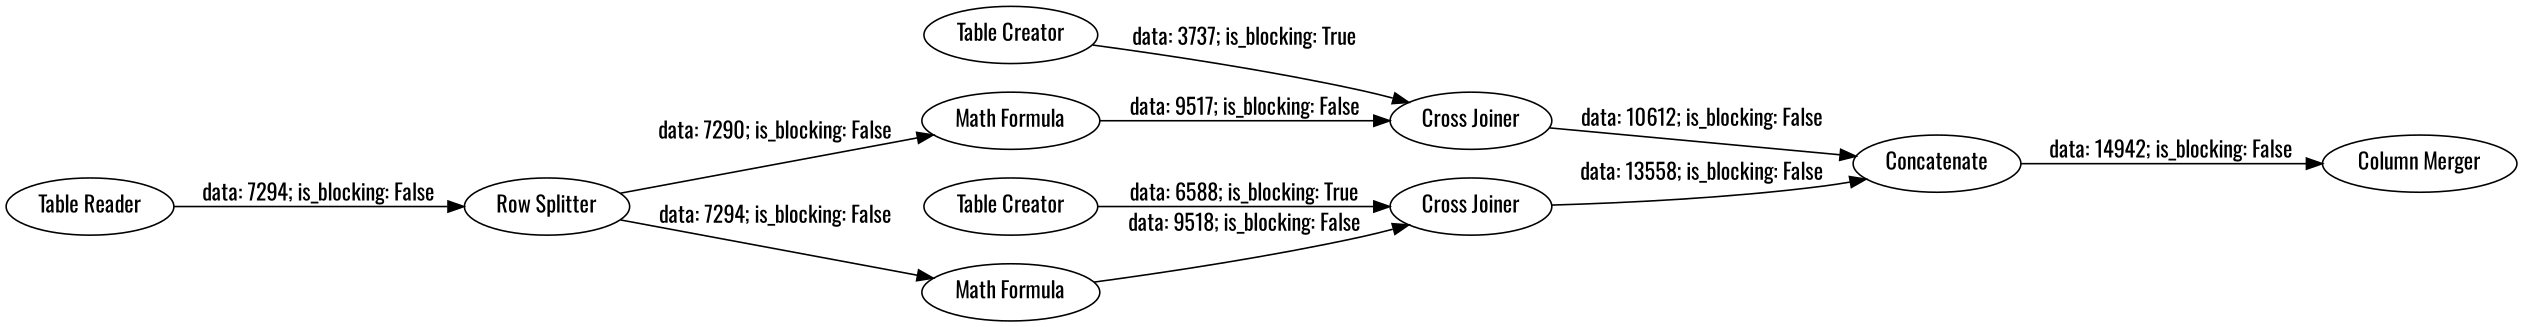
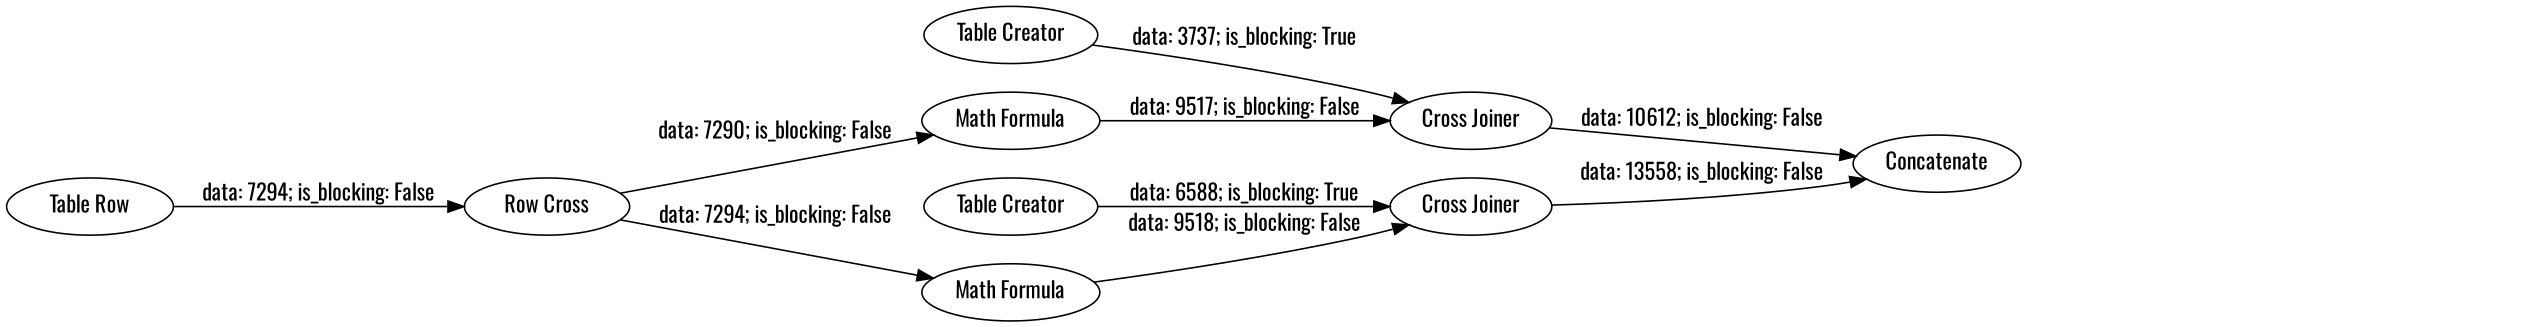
node "Column Merger": removed
node "Table Reader": label "Table Reader" -> "Table Row"
node "Row Splitter": label "Row Splitter" -> "Row Cross"
